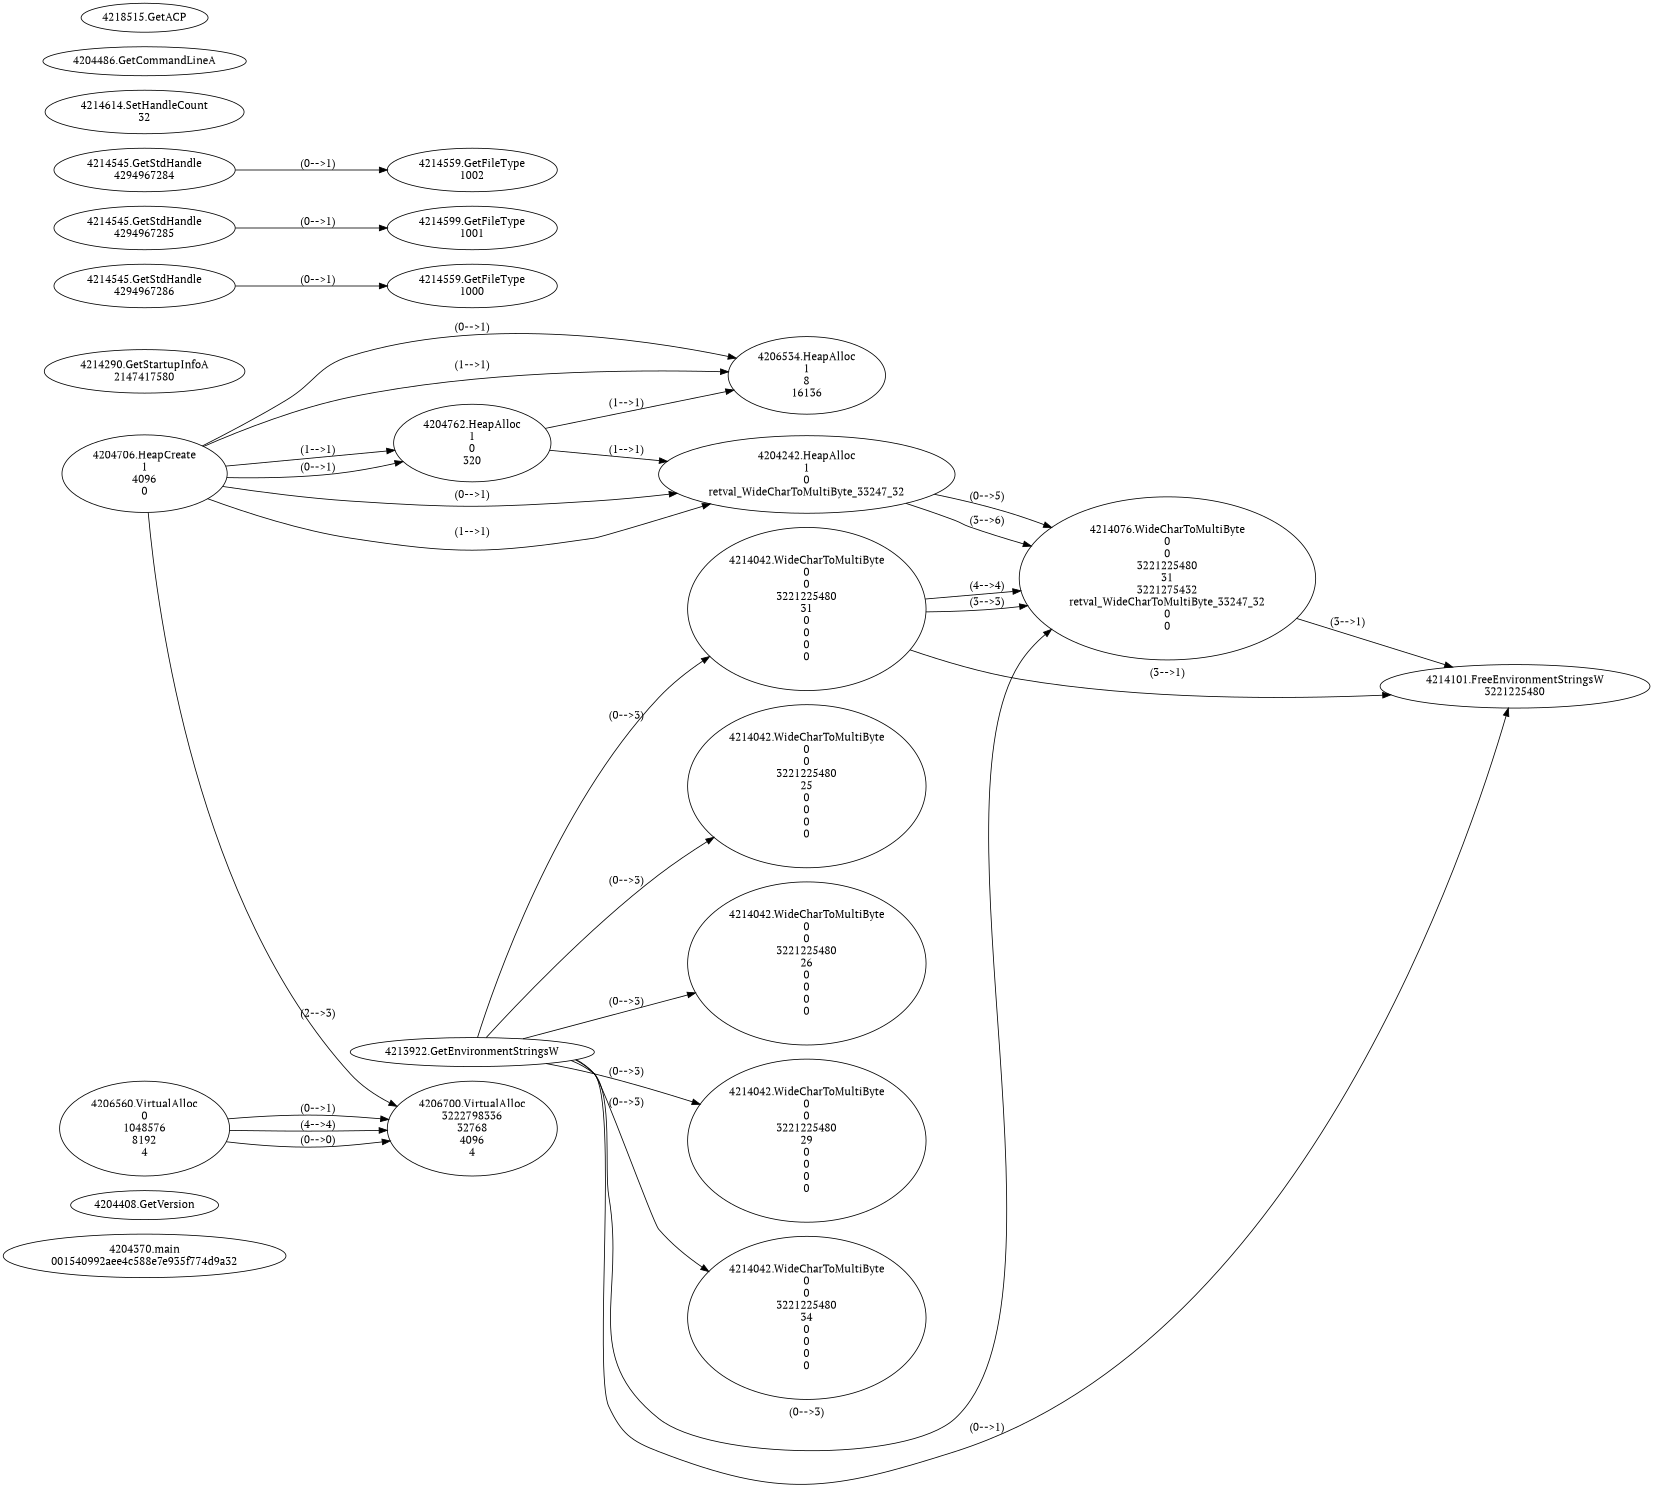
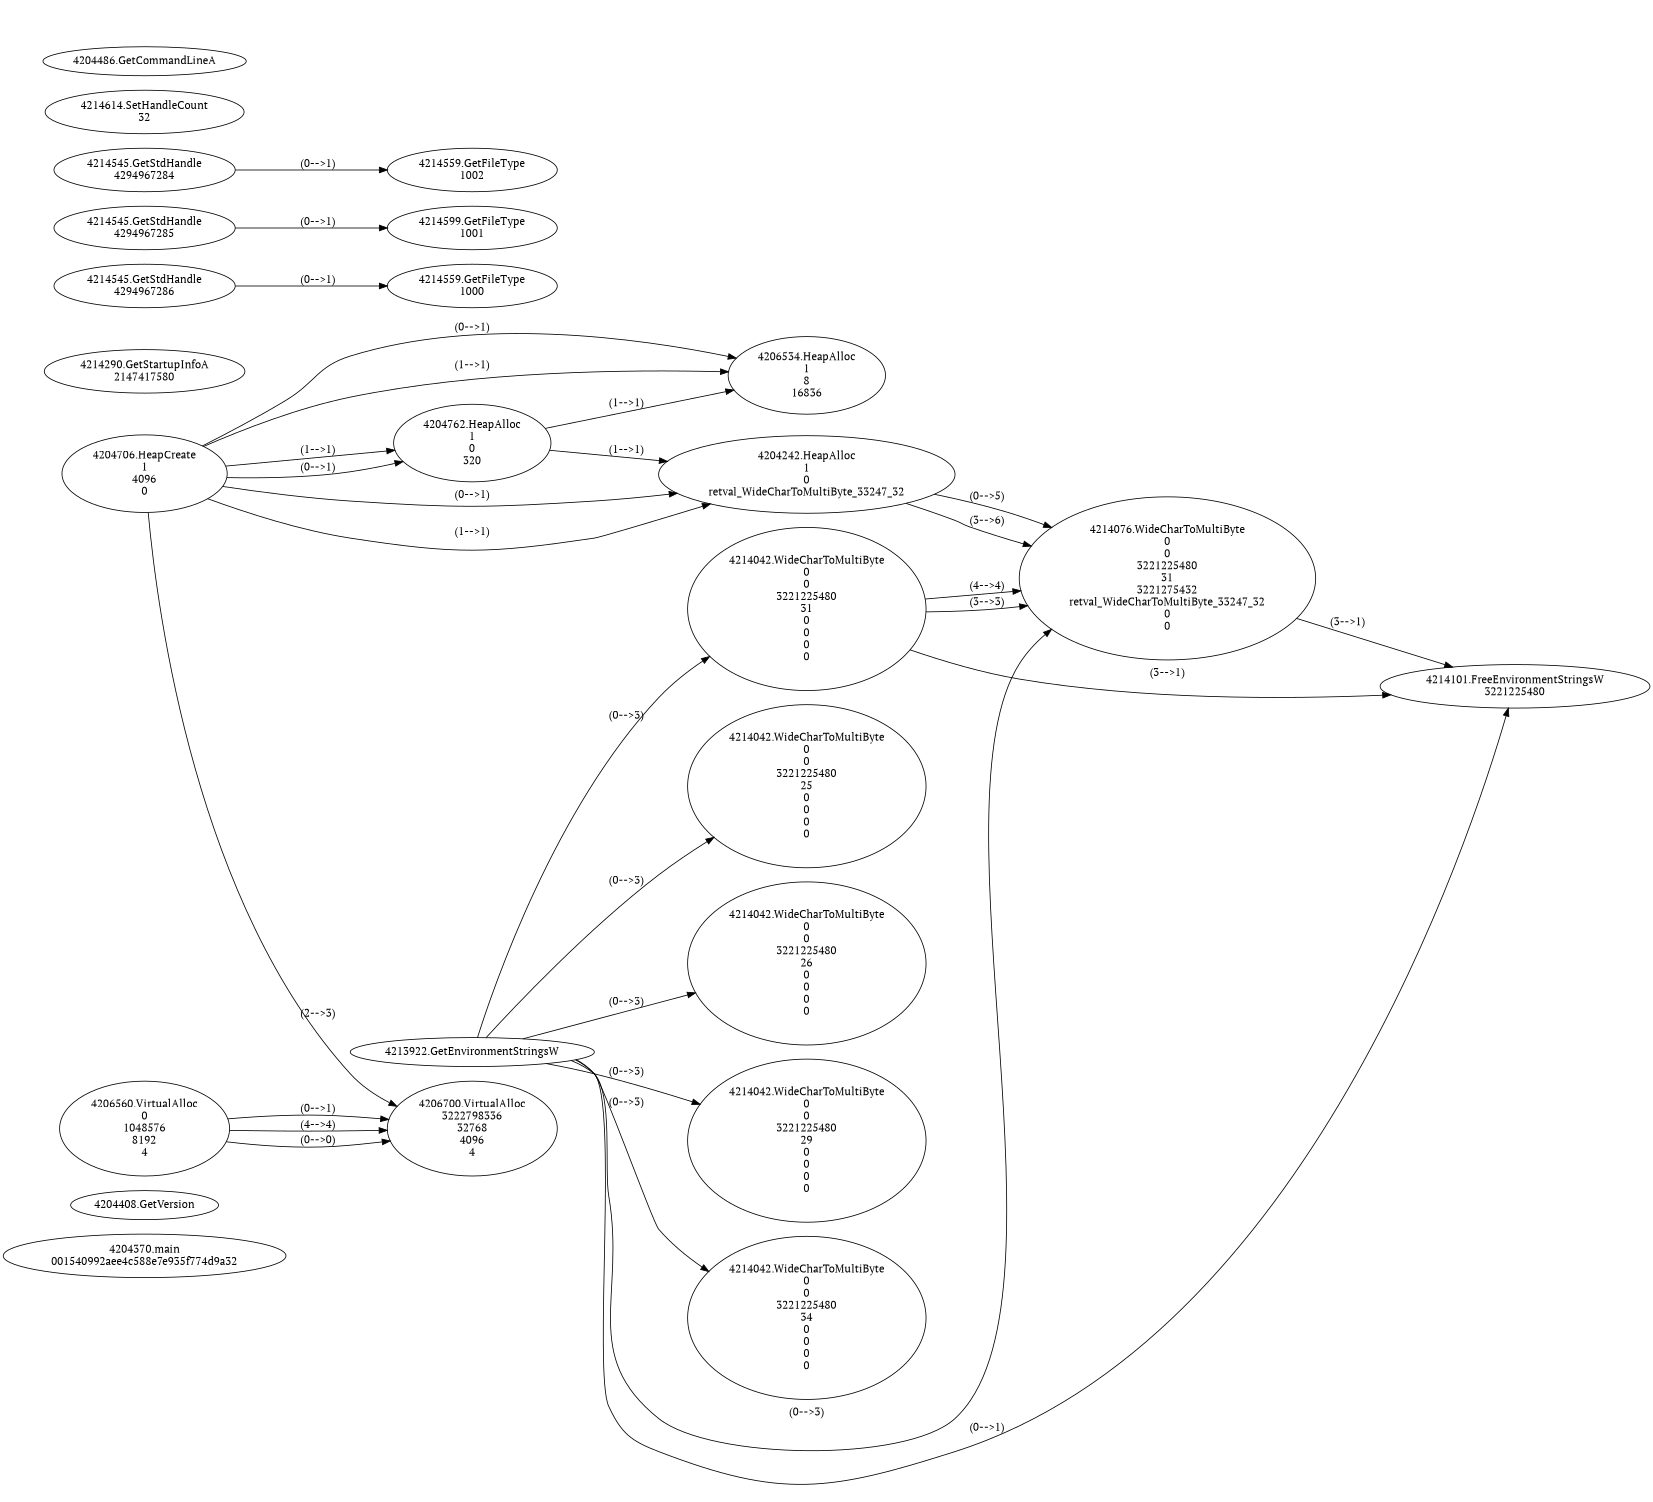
node "4218515.GetACP": removed
node "4206534.HeapAlloc 1 8 16136": label "4206534.HeapAlloc 1 8 16136" -> "4206534.HeapAlloc 1 8 16836"
